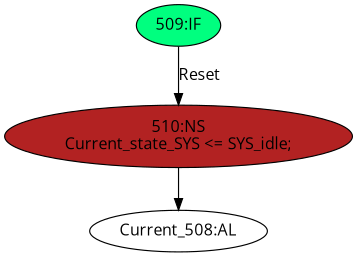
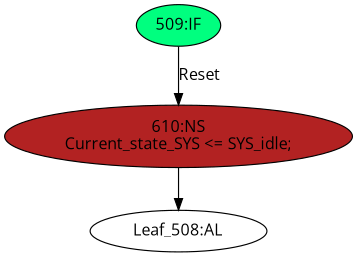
node "510:NS Current_state_SYS <= SYS_idle;": label "510:NS Current_state_SYS <= SYS_idle;" -> "610:NS Current_state_SYS <= SYS_idle;"
node "Current_508:AL": label "Current_508:AL" -> "Leaf_508:AL"
